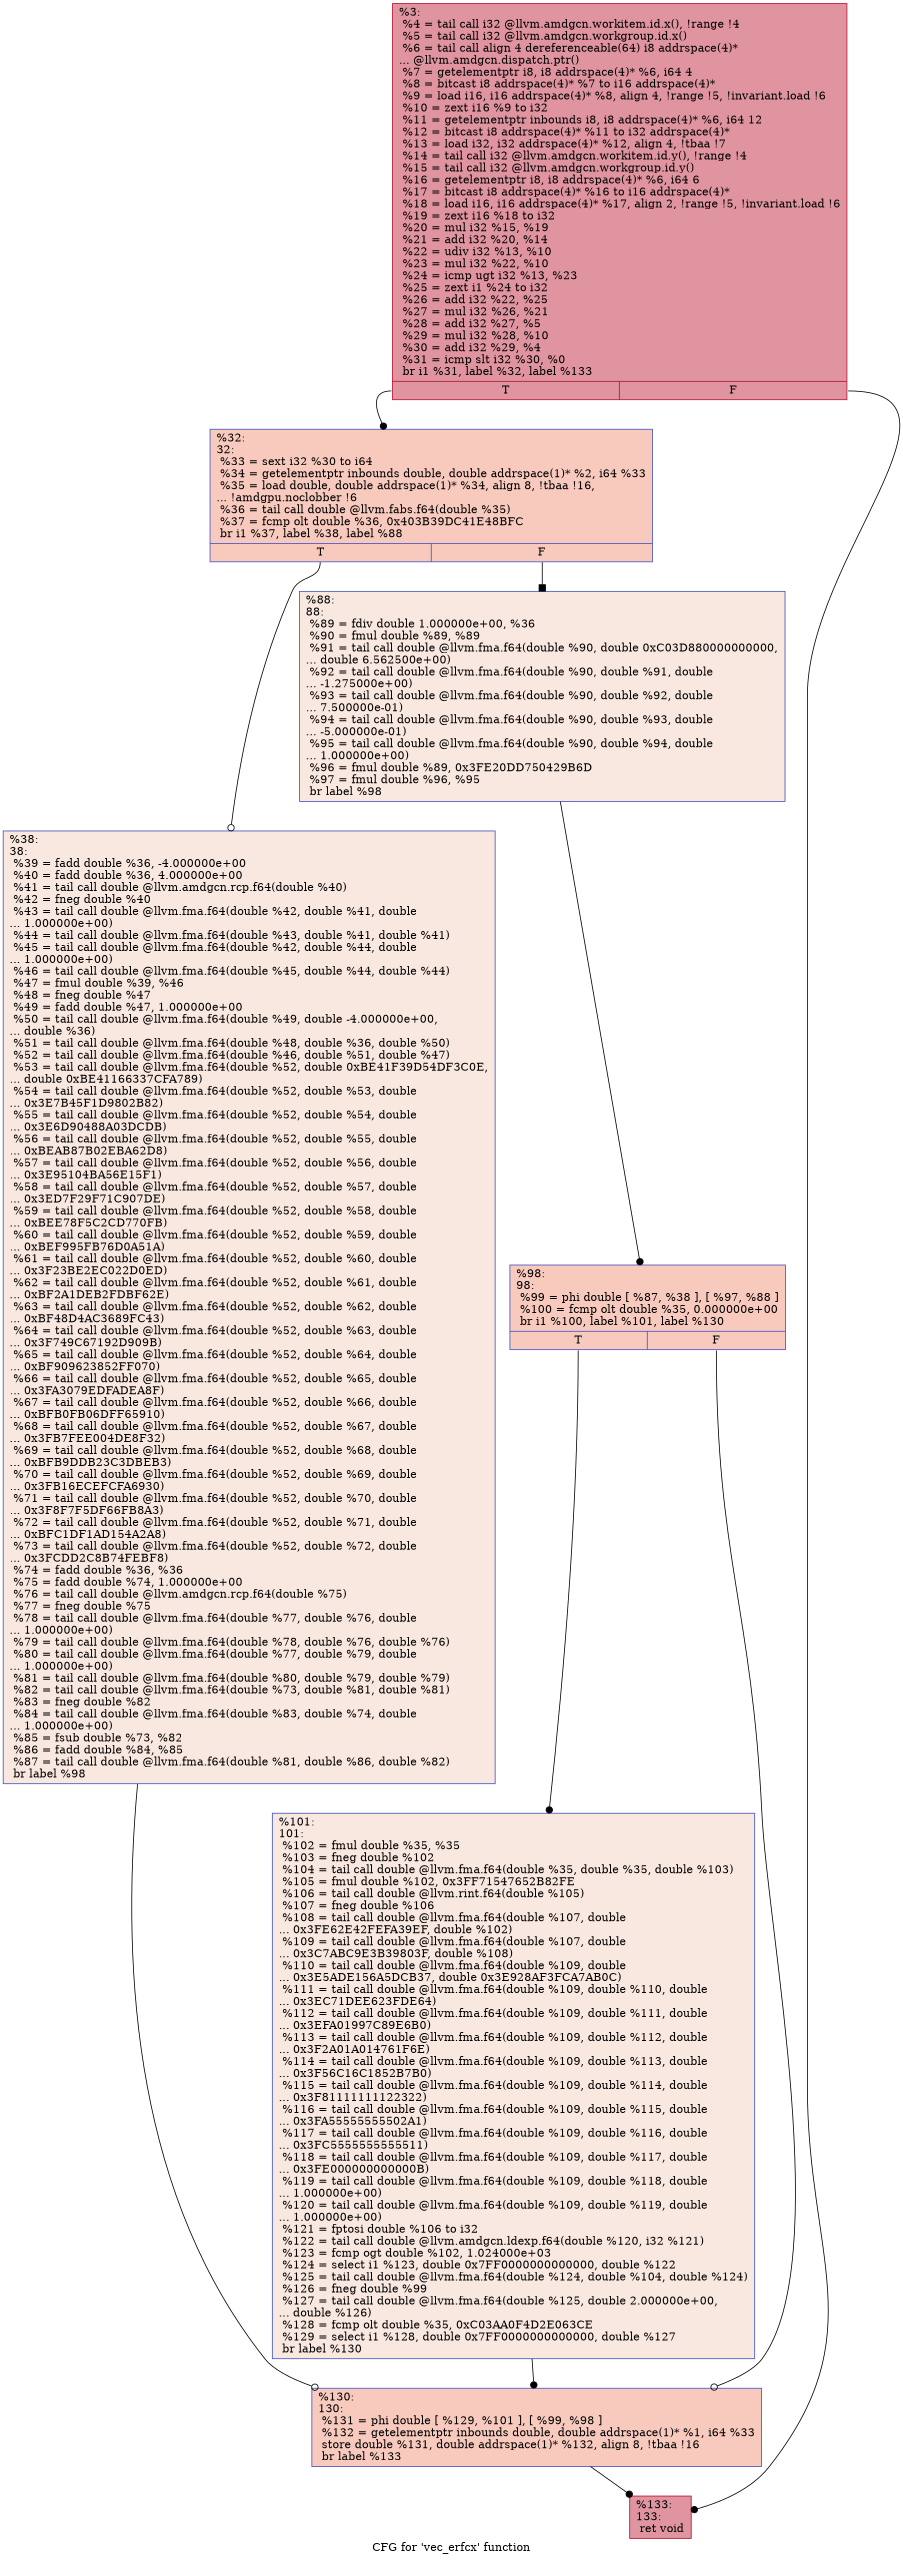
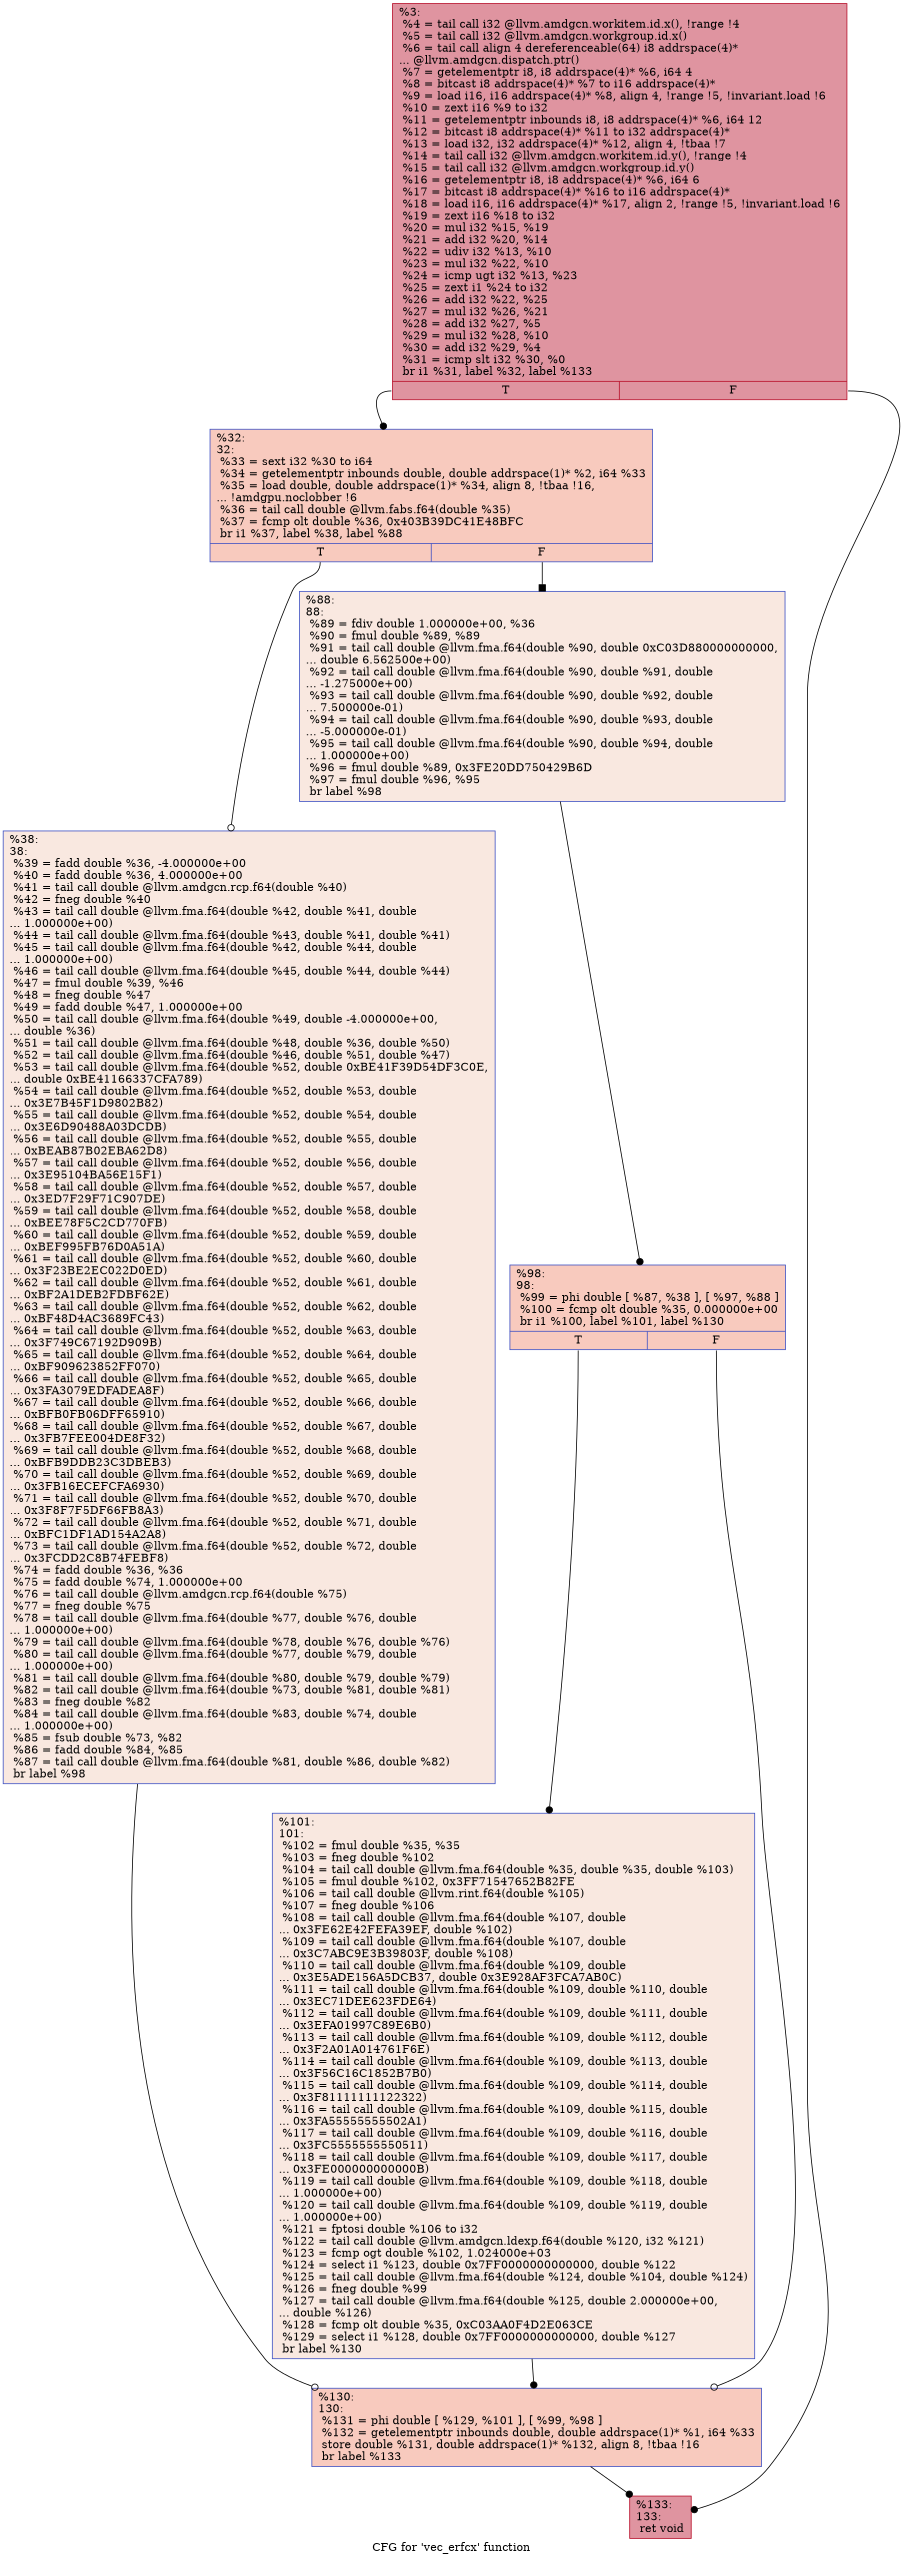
node "%101:": text "... 0x3FC5555555555511)" -> "... 0x3FC5555555550511)"
